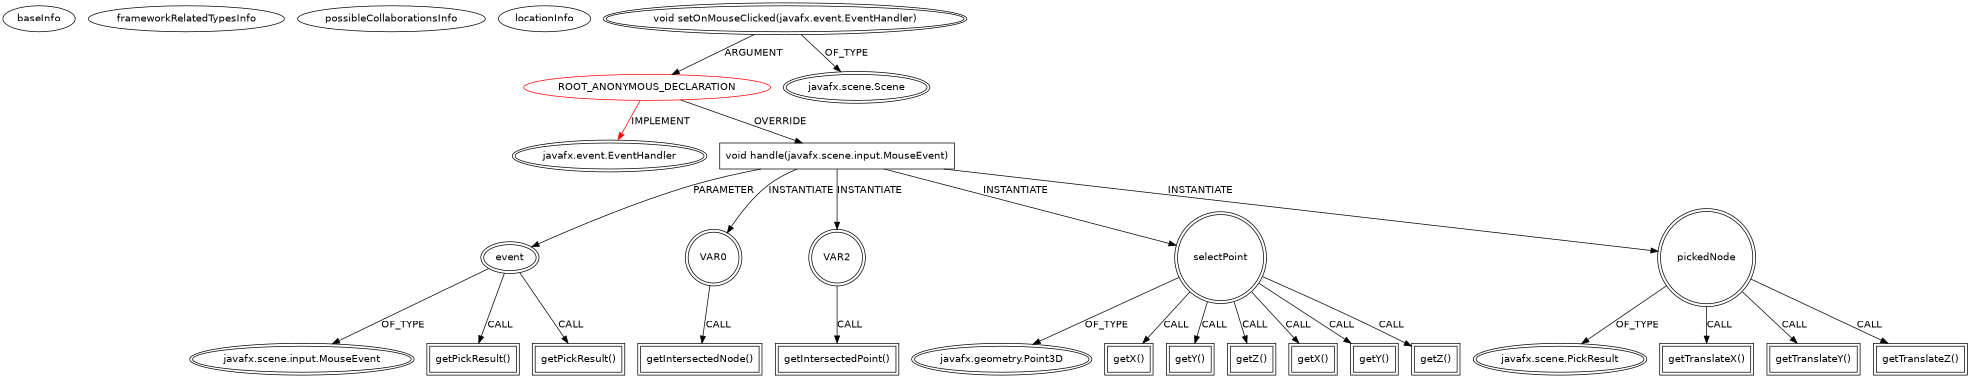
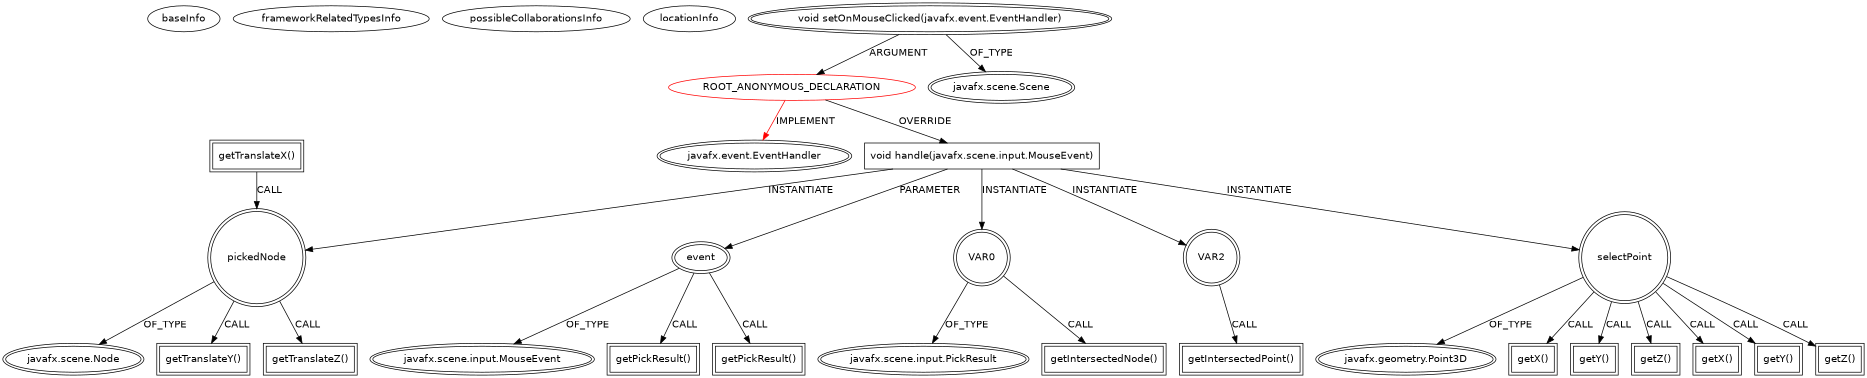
edge "pickedNode" -> "getTranslateX()": reversed
node "javafx.scene.input.PickResult": added
node "javafx.scene.PickResult": label "javafx.scene.PickResult" -> "javafx.scene.Node"
